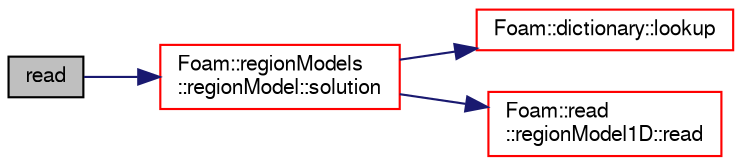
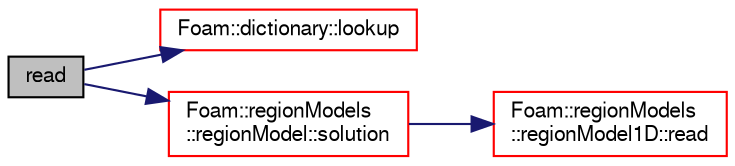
edge "Foam::regionModels ::regionModel::solution" -> "Foam::dictionary::lookup": now "read" -> "Foam::dictionary::lookup"
node "Foam::read ::regionModel1D::read": label "Foam::read ::regionModel1D::read" -> "Foam::regionModels ::regionModel1D::read"
